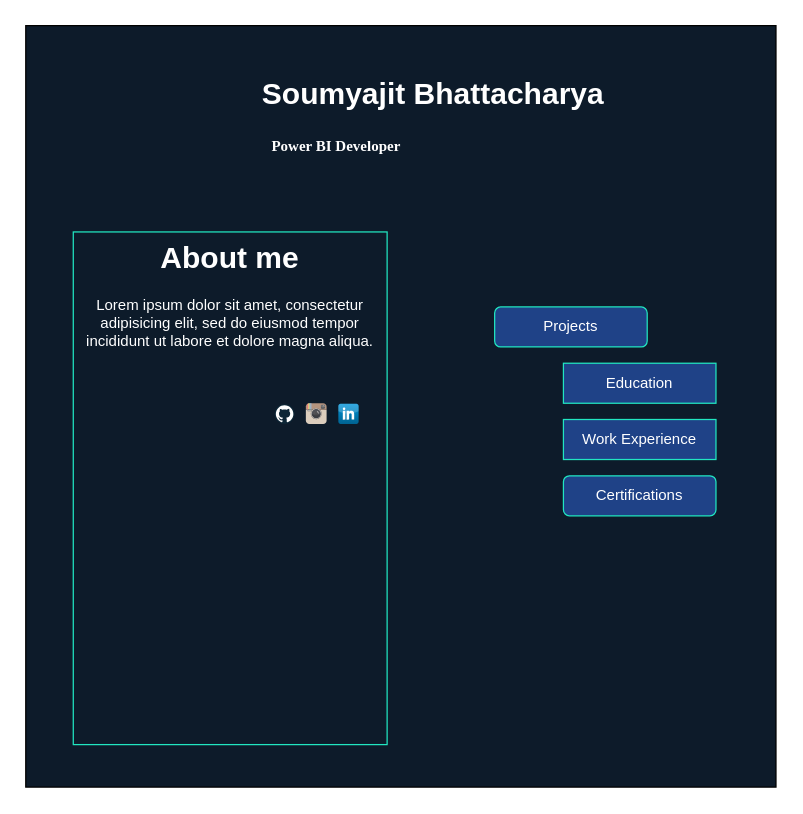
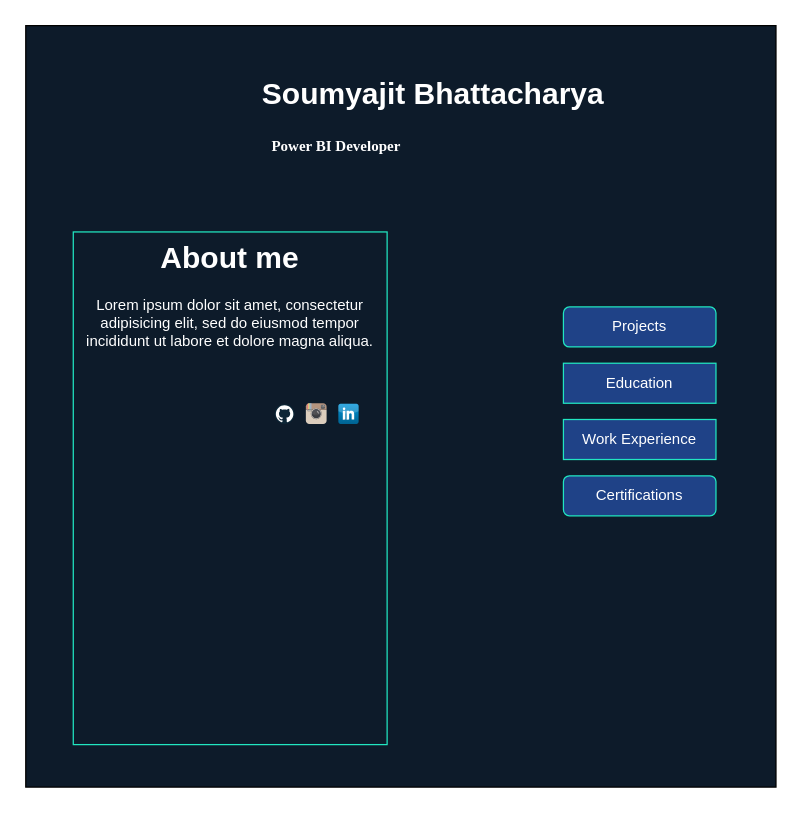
node "Projects": moved (571, 327) -> (639, 327)
